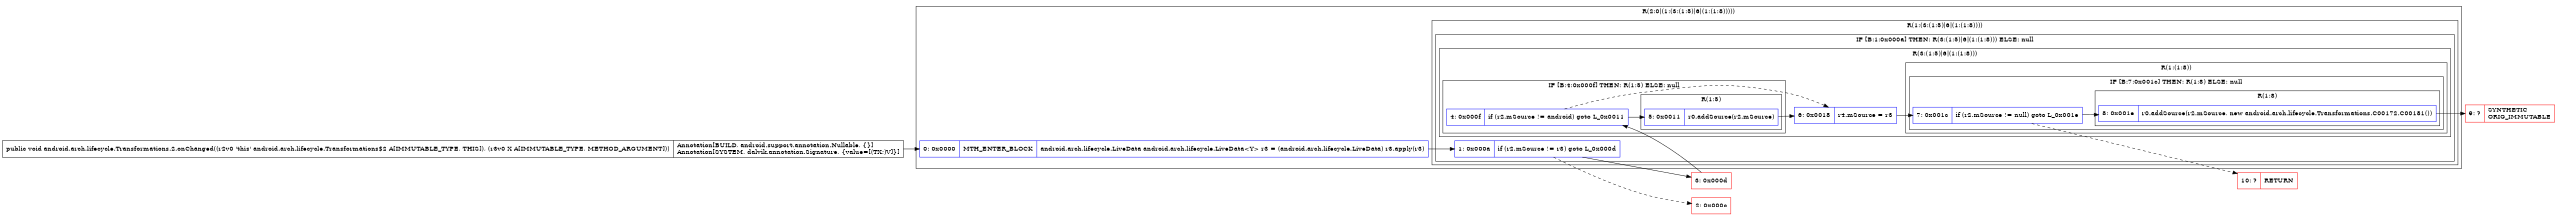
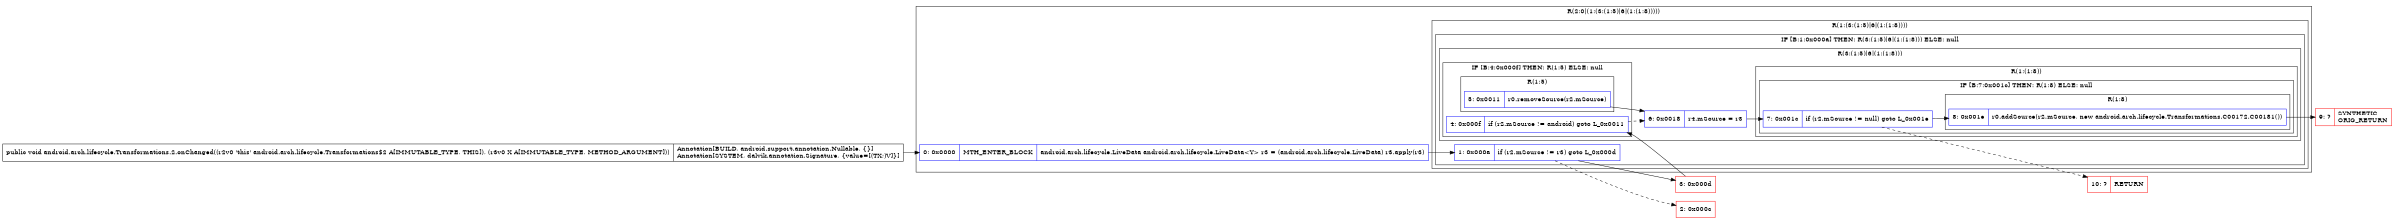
edge "4: 0x000f" -> "5: 0x0011": removed
node "5: 0x0011": text "r0.addSource(r2.mSource)" -> "r0.removeSource(r2.mSource)"
node "9: ?": text "ORIG_IMMUTABLE" -> "ORIG_RETURN"
